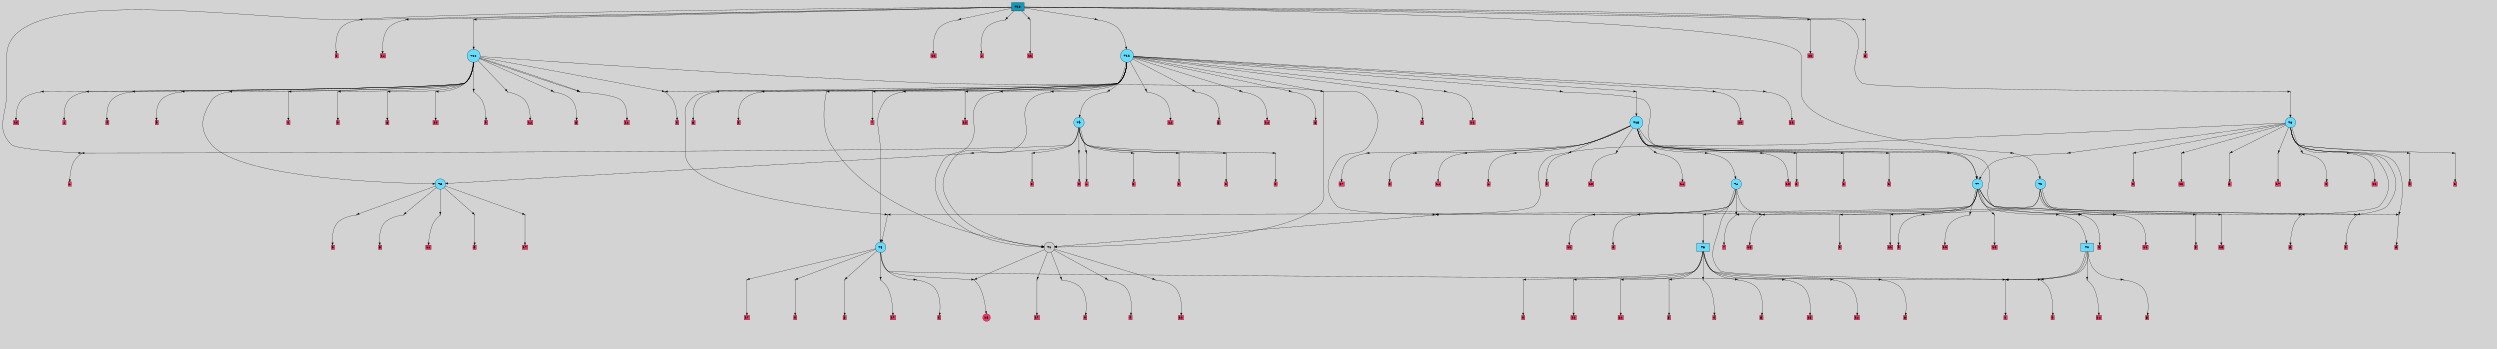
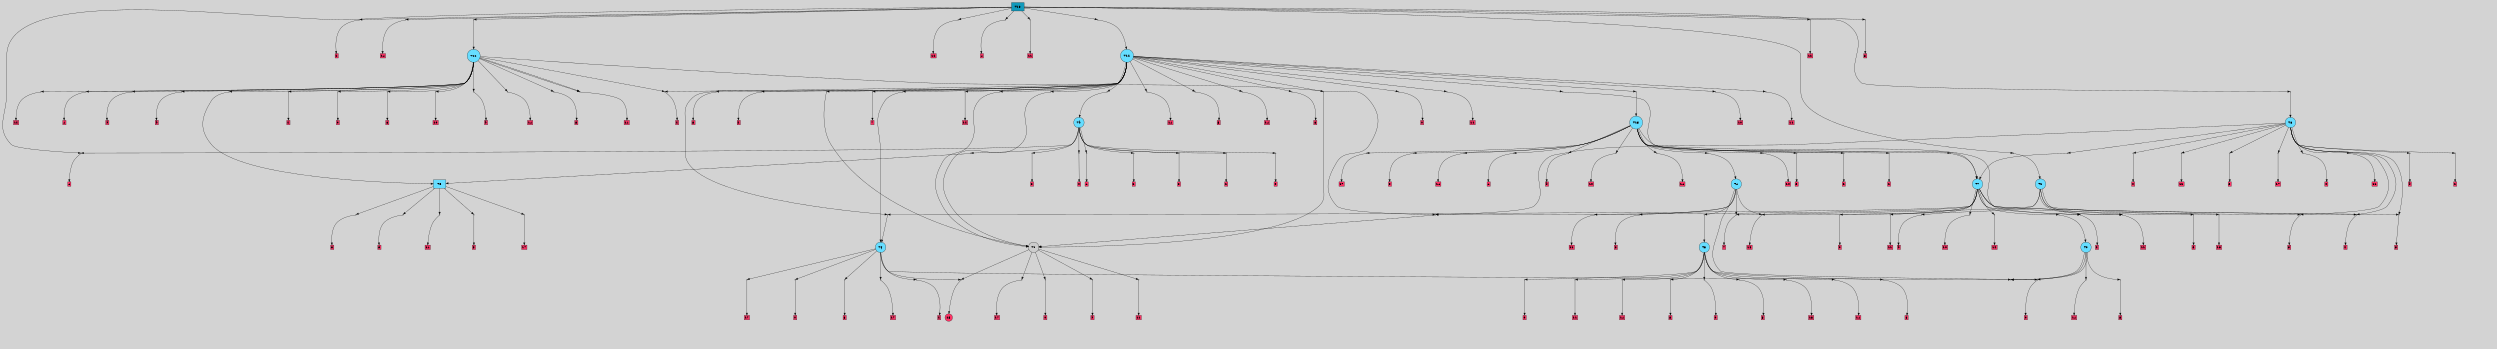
node "T5": shape circle -> box
node "T3": shape box -> circle
node "T0": shape box -> circle
node "1": removed
